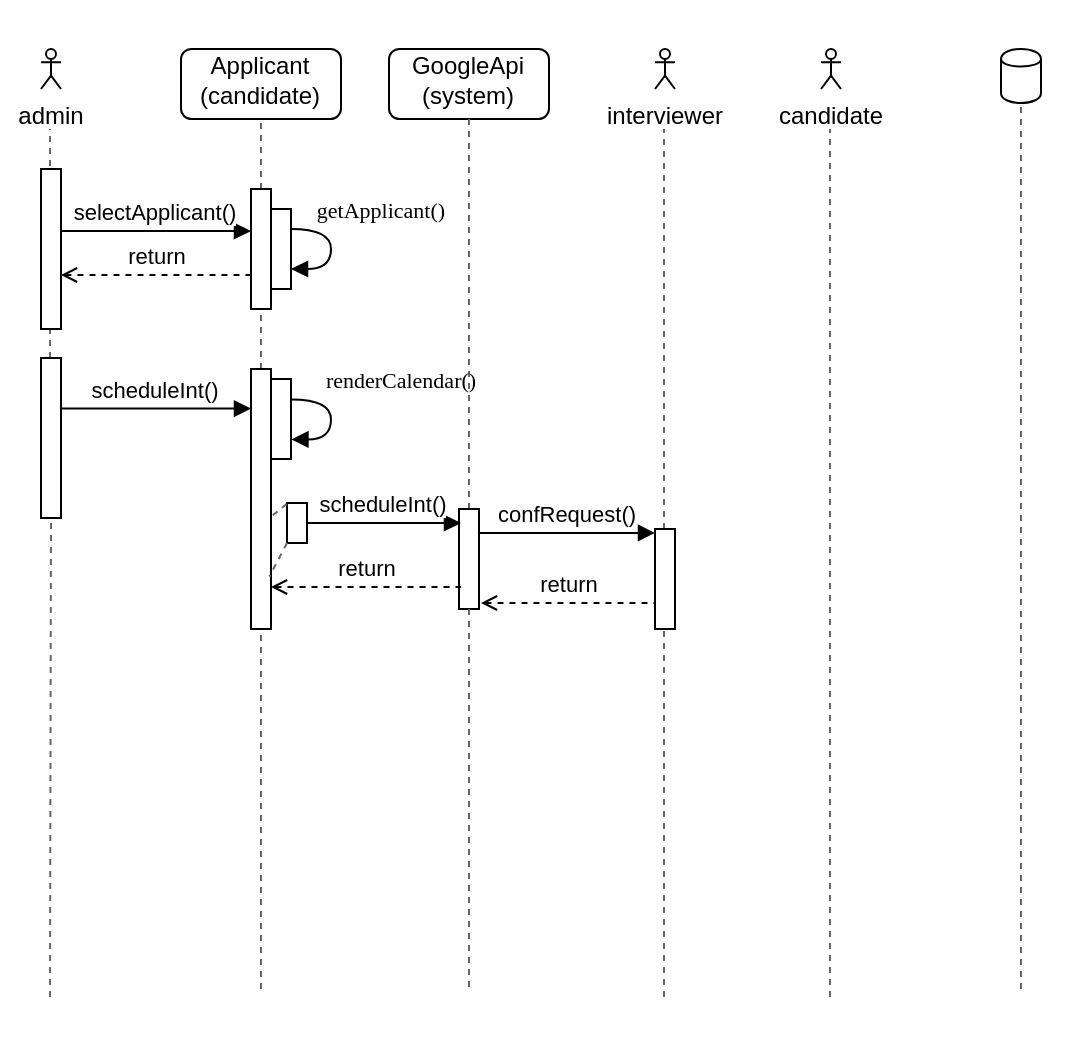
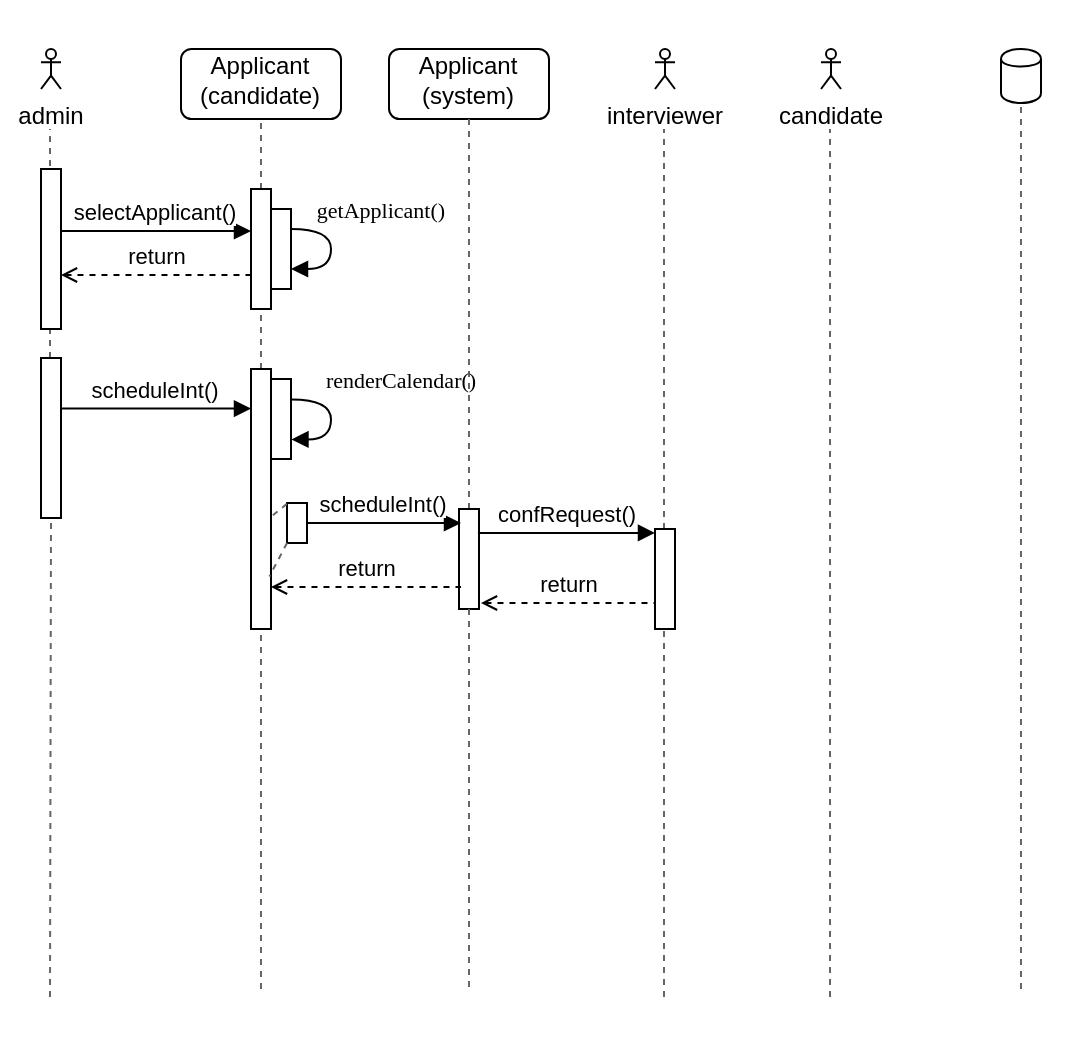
node "GoogleApi (system)": label "GoogleApi (system)" -> "Applicant (system)"
